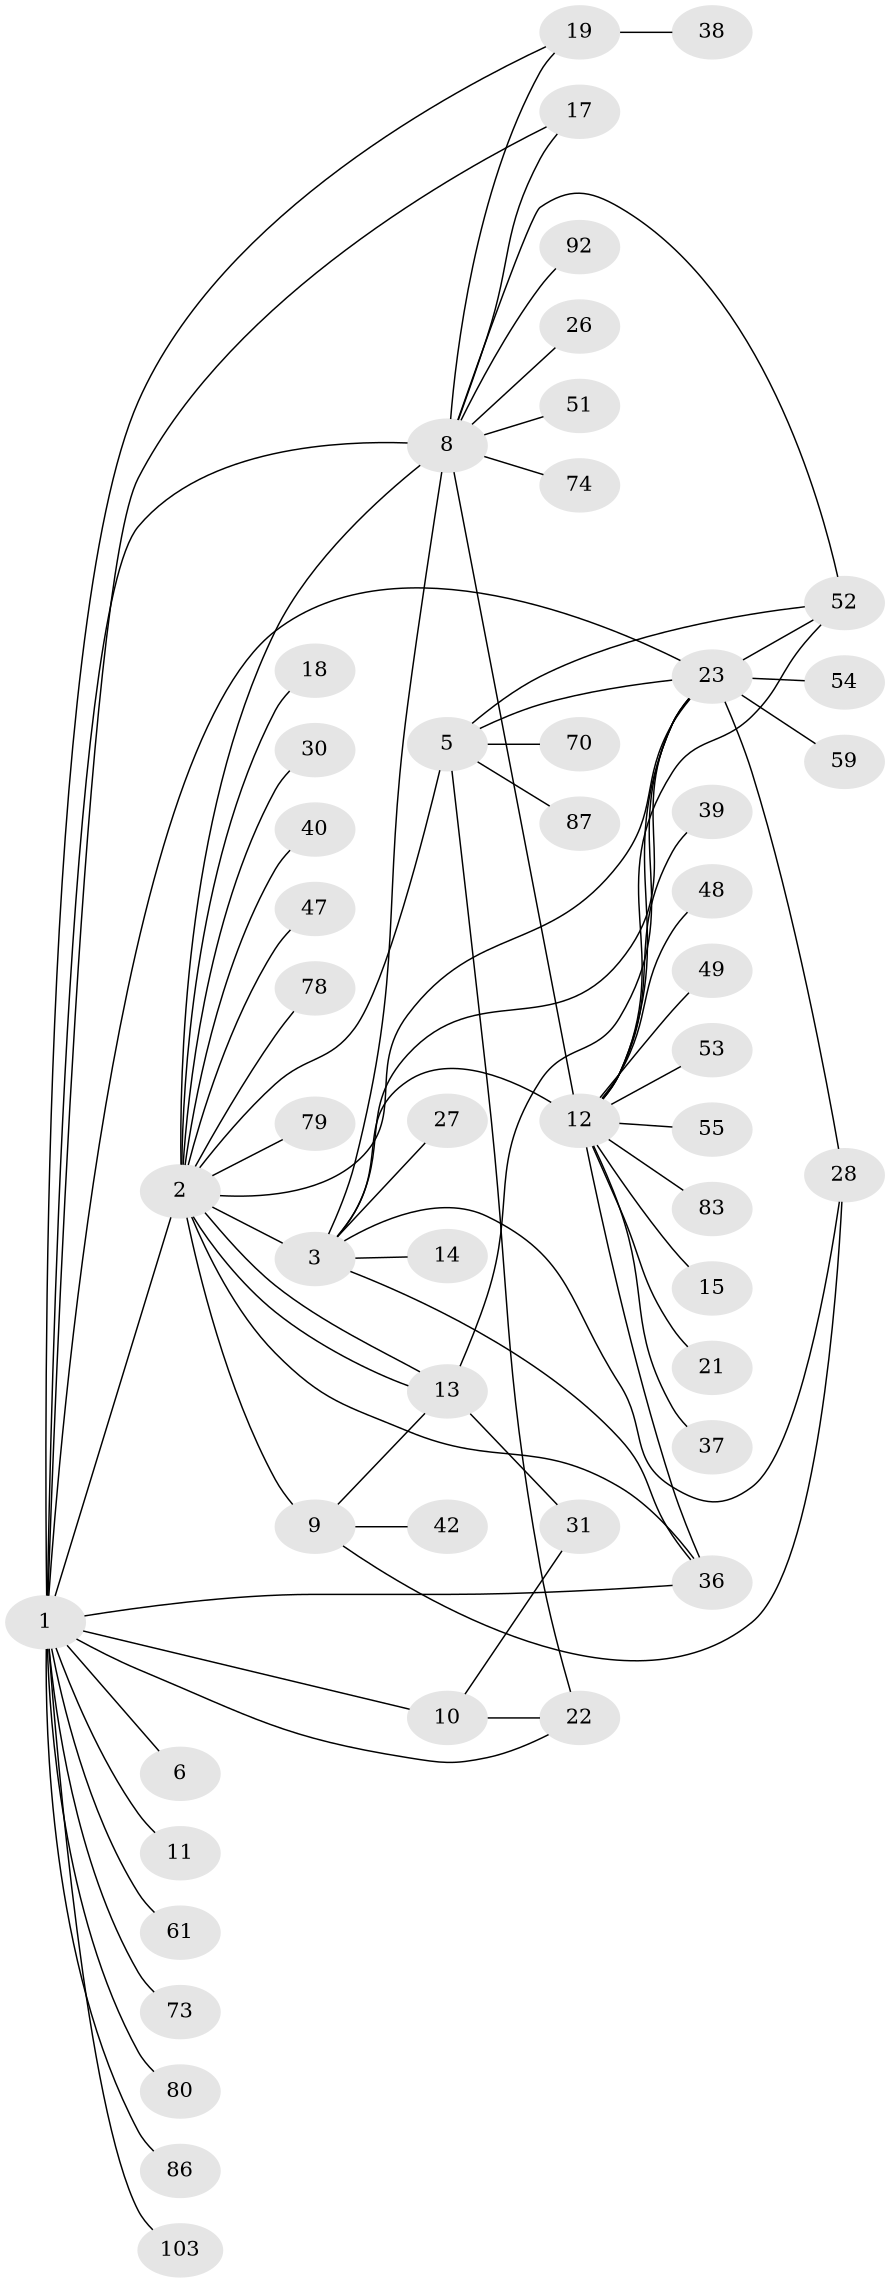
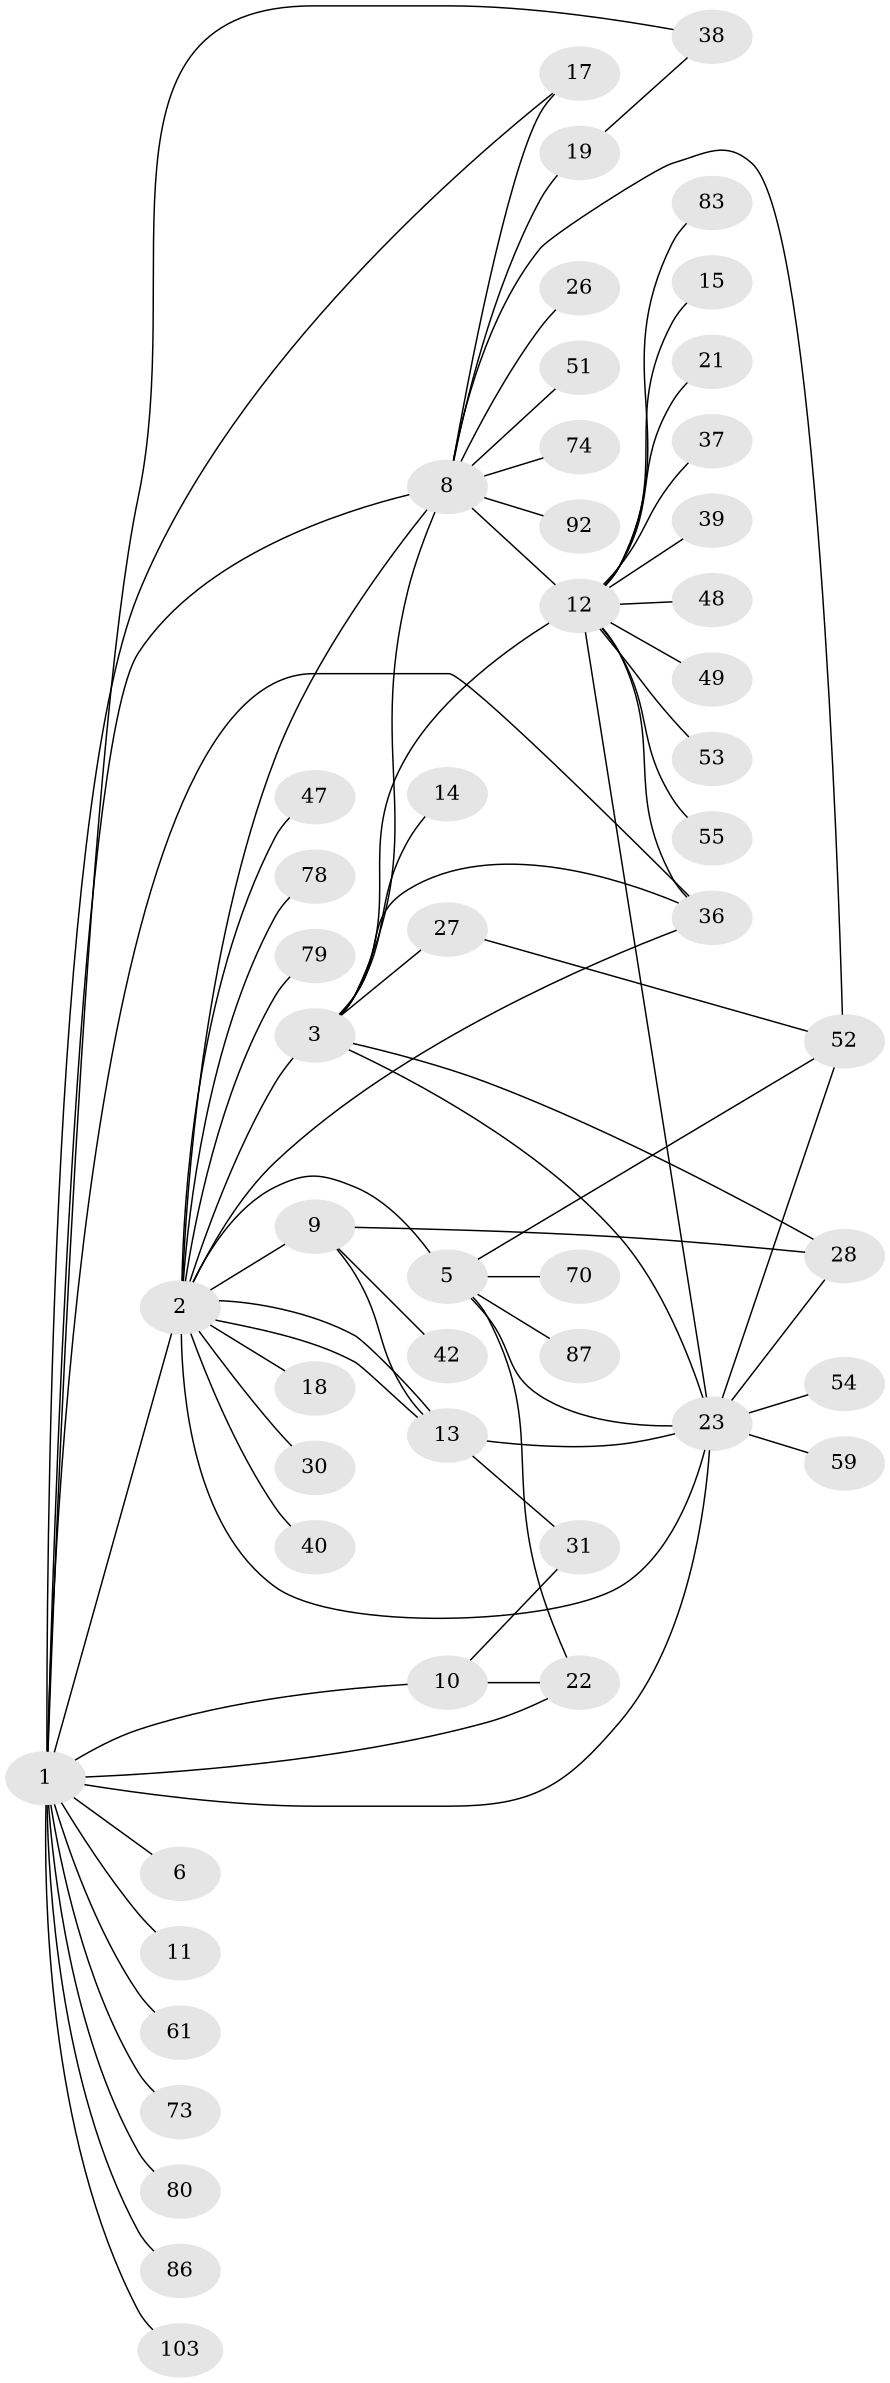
edge "19" -- "1": now "38" -- "1"
edge "52" -- "12": now "52" -- "27"
